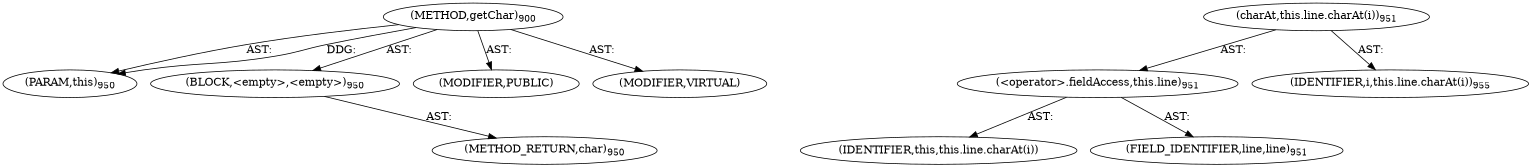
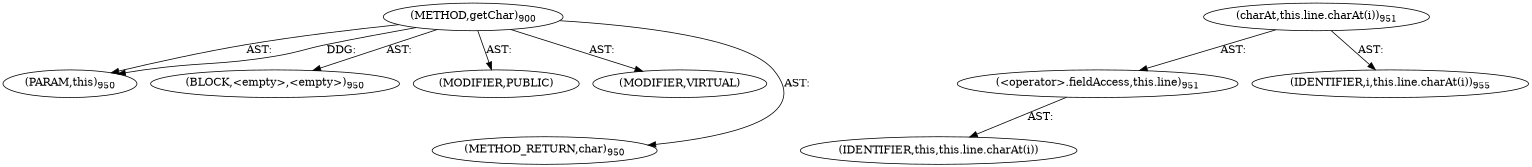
edge "(BLOCK,<empty>,<empty>)" -> "(METHOD_RETURN,char)": now "(METHOD,getChar)" -> "(METHOD_RETURN,char)"
node "(FIELD_IDENTIFIER,line,line)": removed
